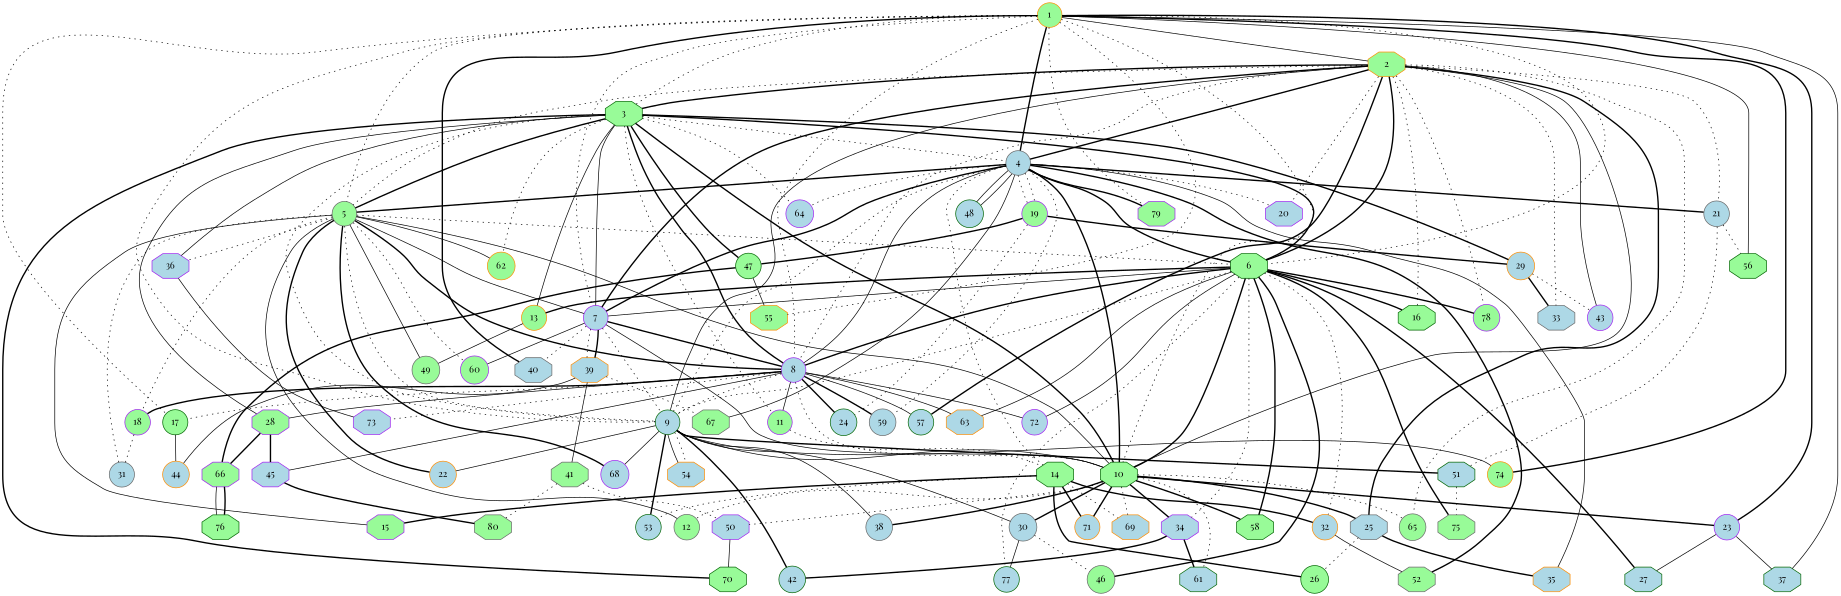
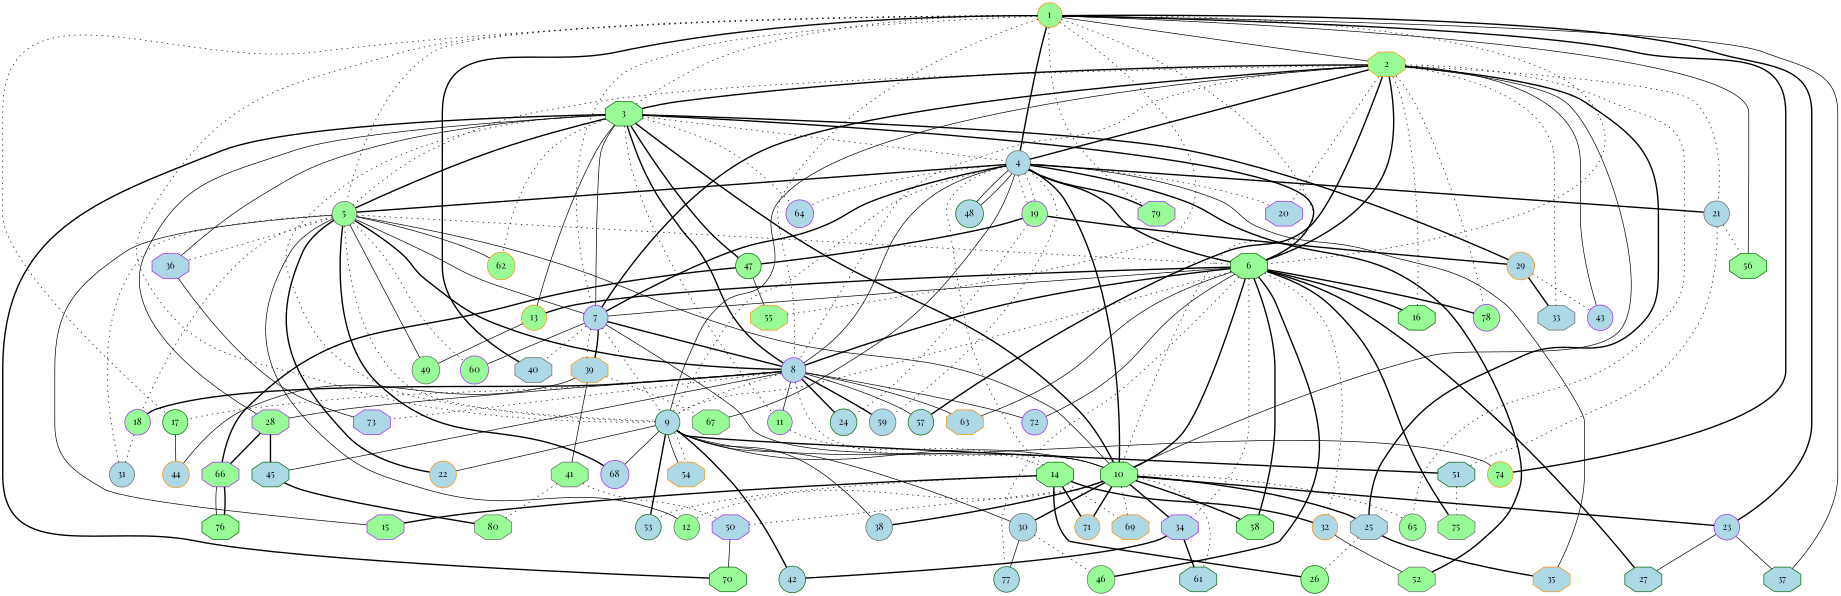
node "45": color purple -> darkgreen
